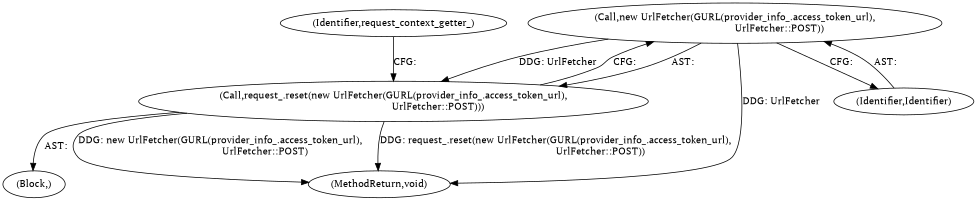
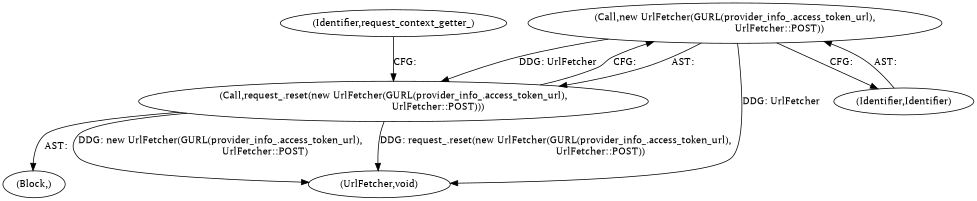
node "(MethodReturn,void)": label "(MethodReturn,void)" -> "(UrlFetcher,void)"
